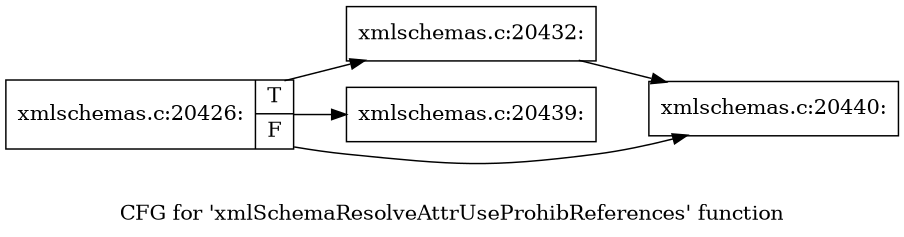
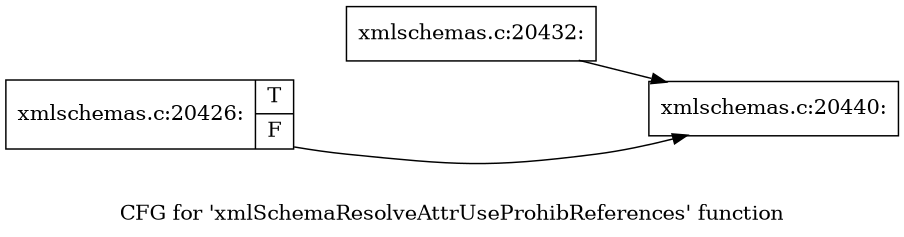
edge "xmlschemas.c:20426:" -> "xmlschemas.c:20432:": removed
node "xmlschemas.c:20439:": removed
